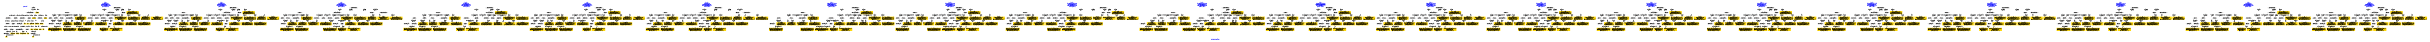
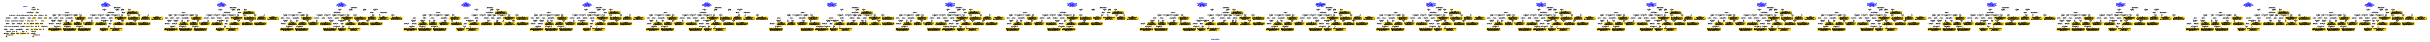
node "date": fillcolor gold -> lightgray
